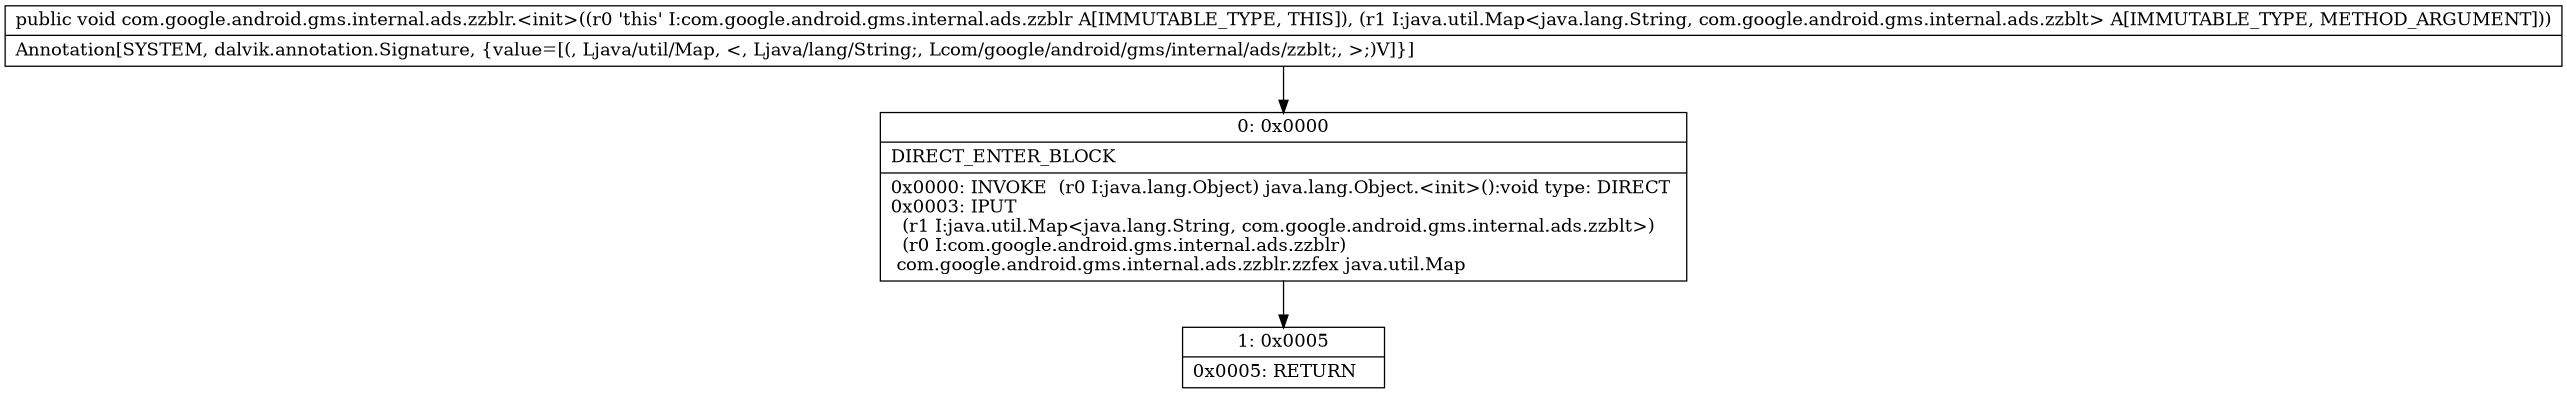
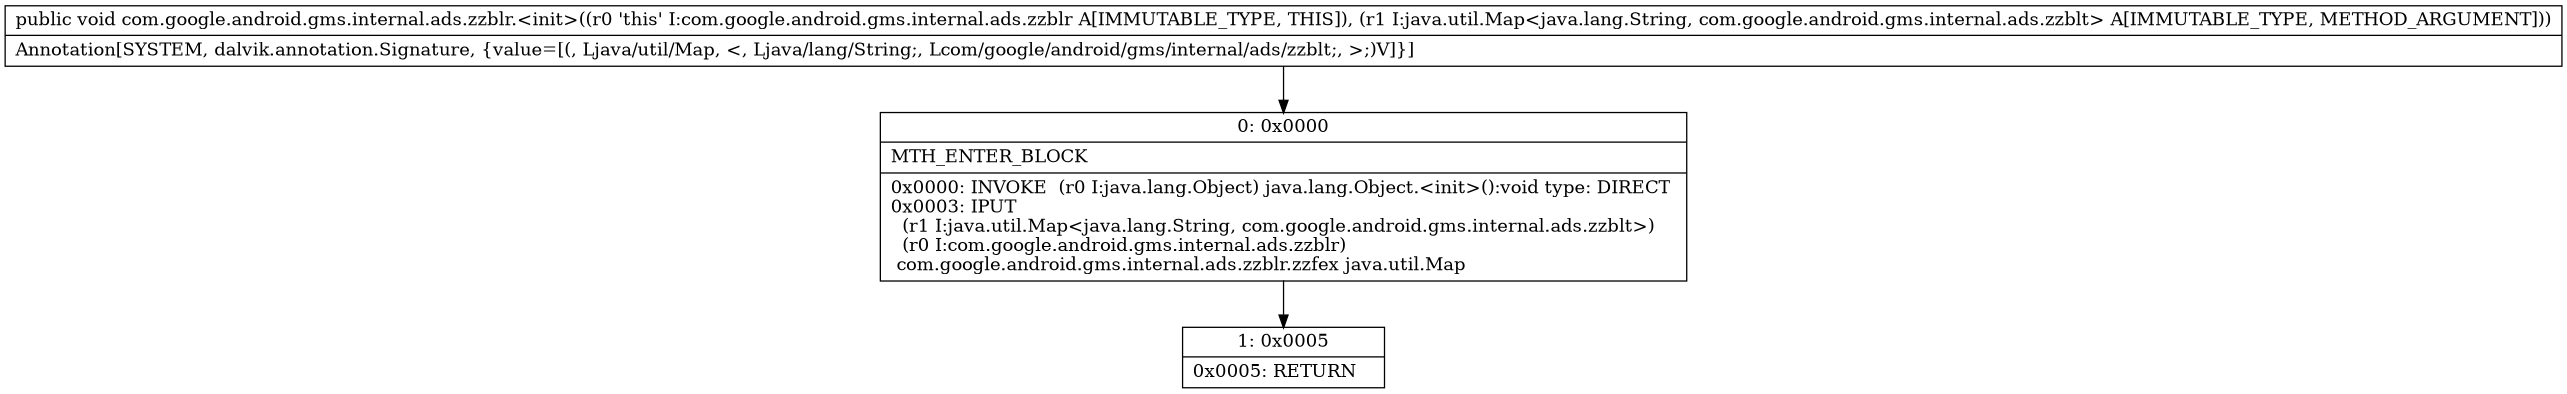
node "0: 0x0000": text "DIRECT_ENTER_BLOCK" -> "MTH_ENTER_BLOCK"
